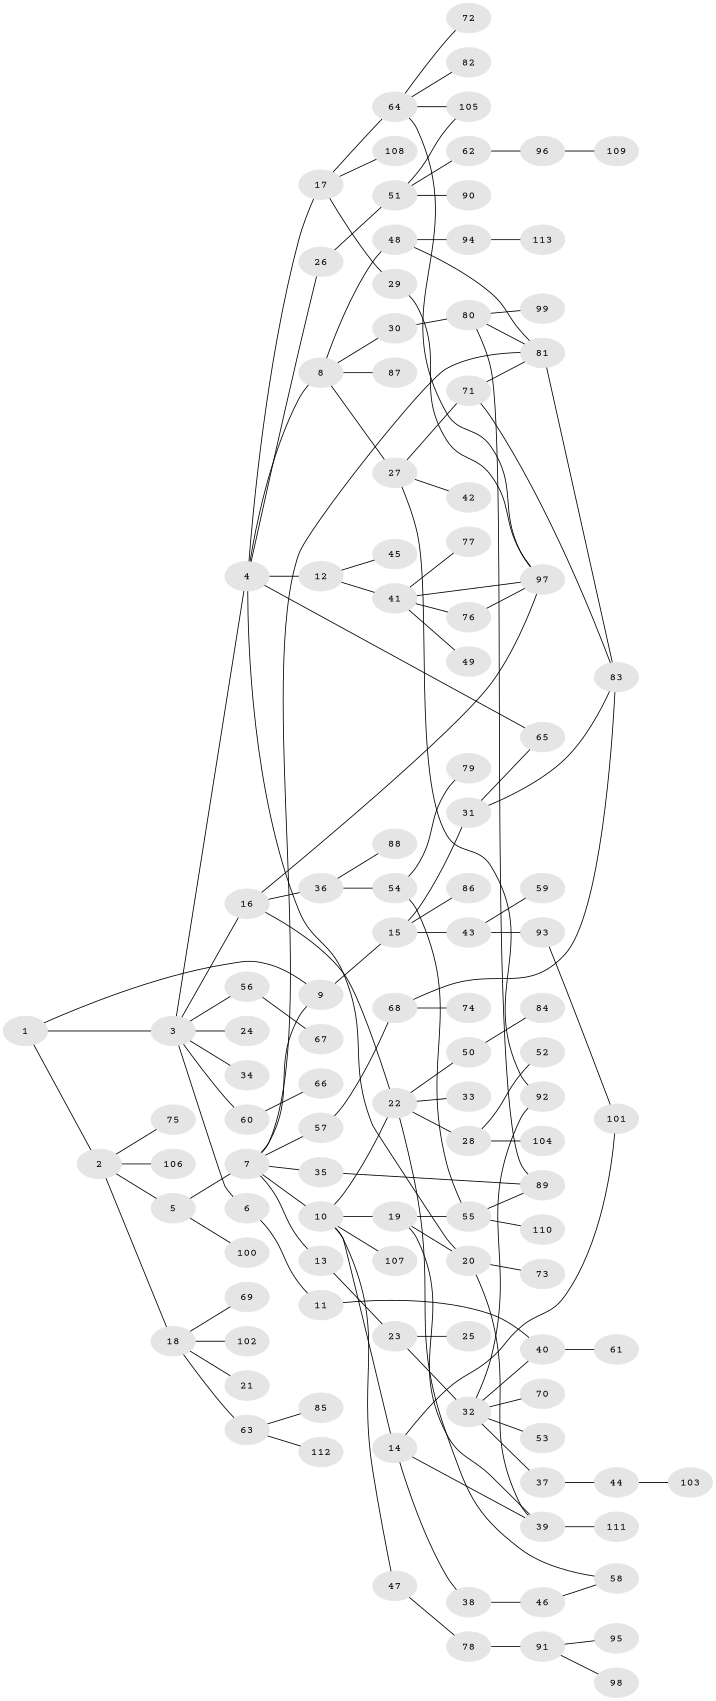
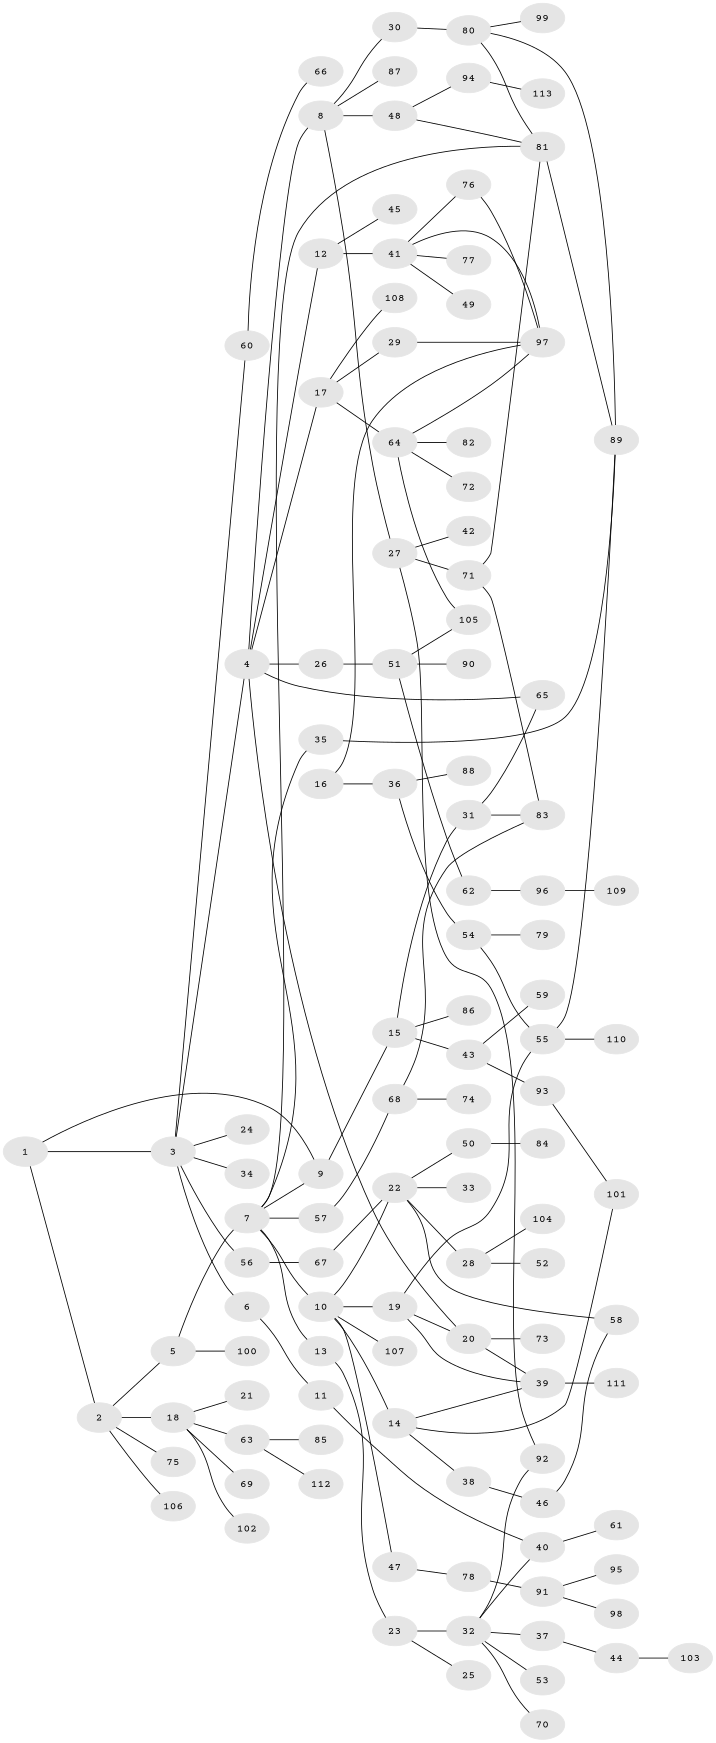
edge "81" -- "83": now "81" -- "89"
edge "16" -- "3": removed
edge "16" -- "22": now "67" -- "22"
